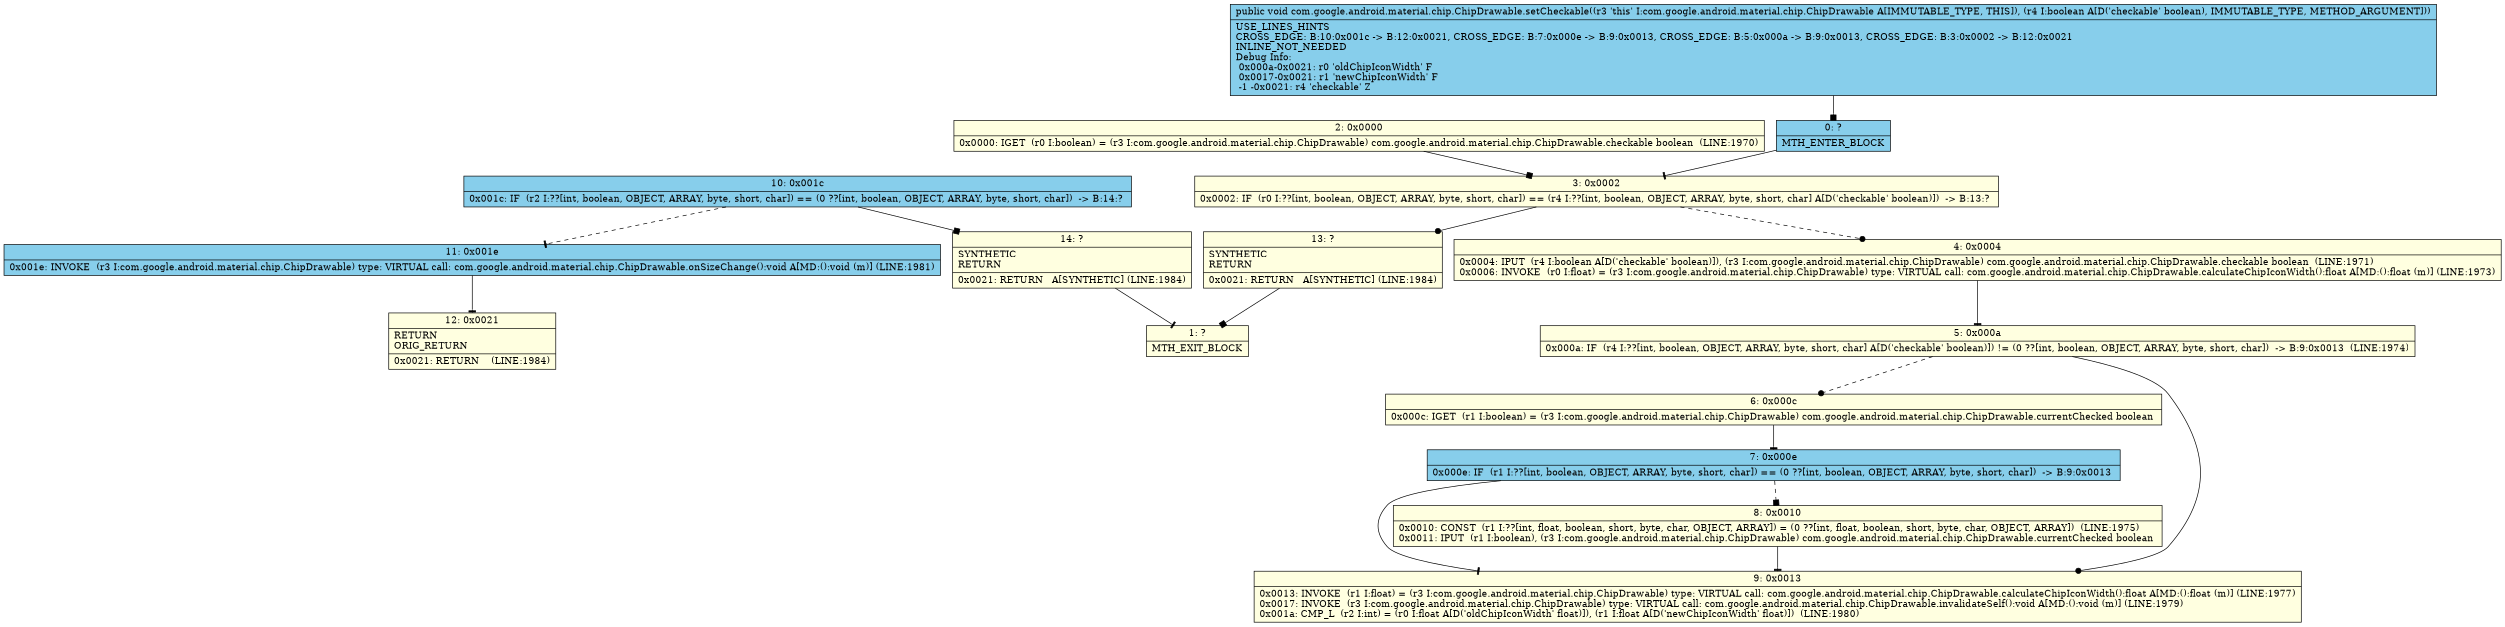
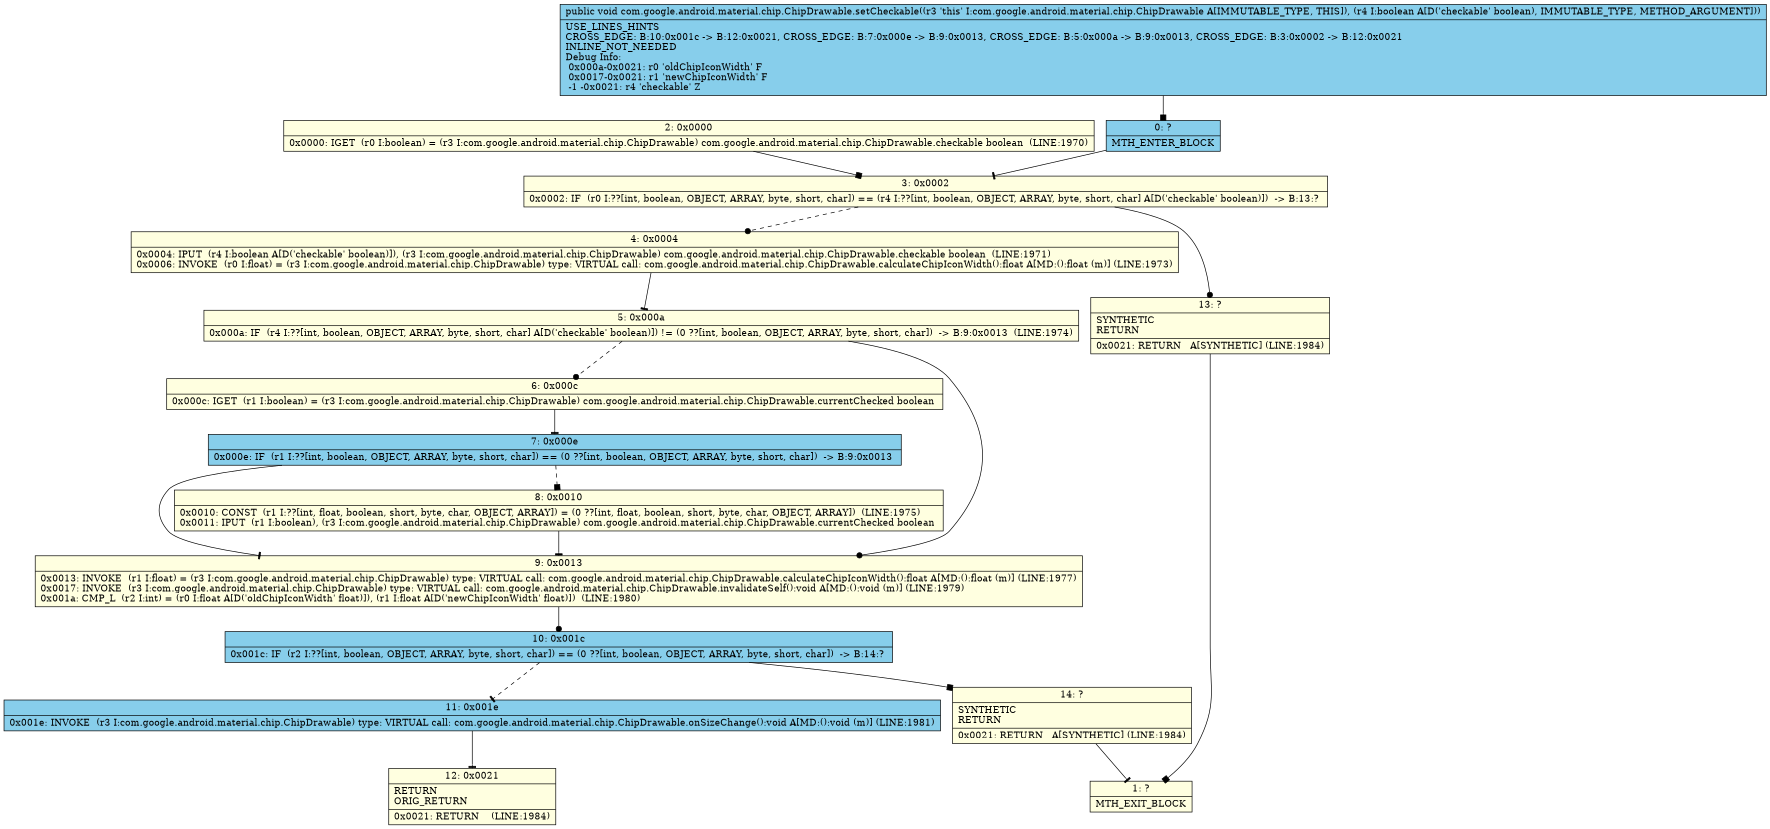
edge "9: 0x0013" -> "10: 0x001c": added
